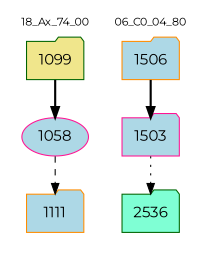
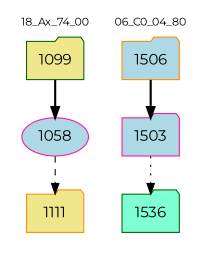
node "1111": fillcolor lightblue -> khaki
node "2536": label "2536" -> "1536"
